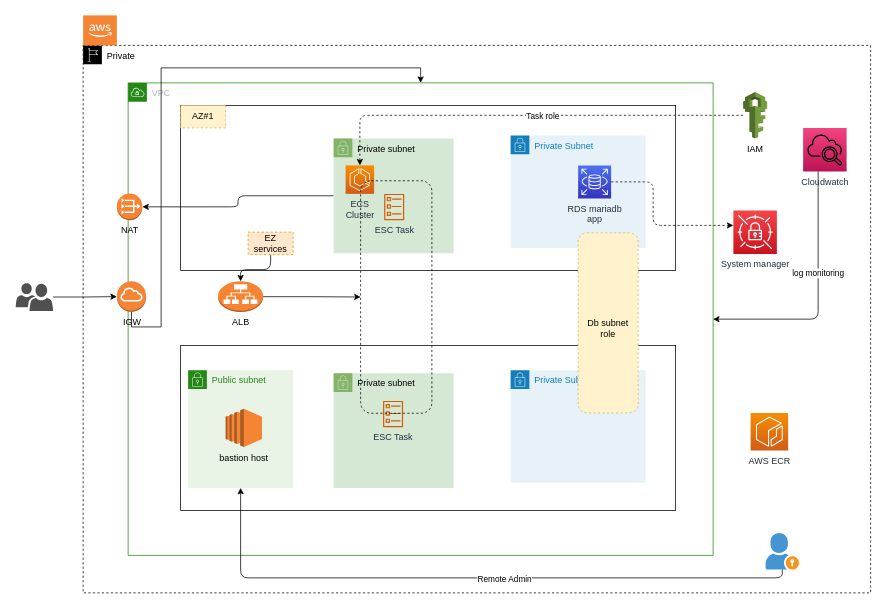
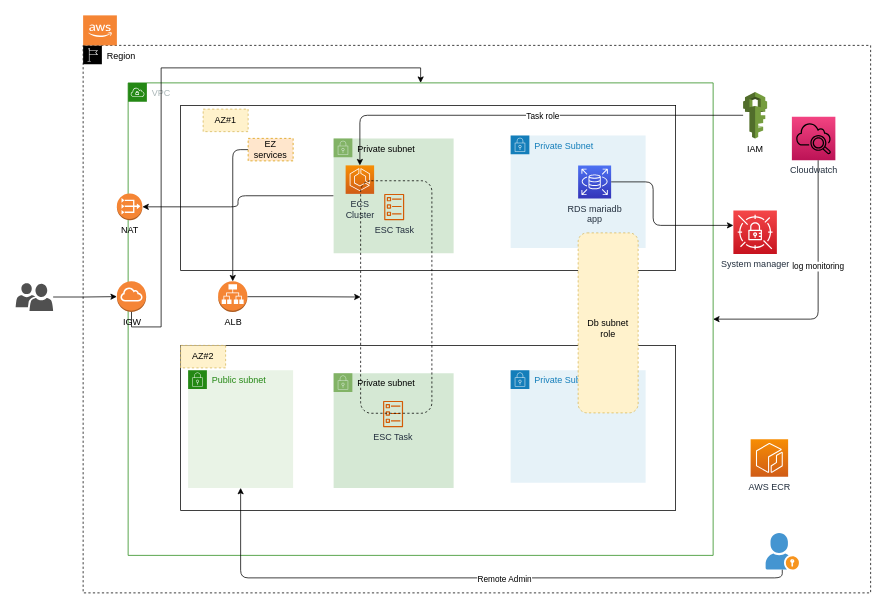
node "Private": label "Private" -> "Region"
edge "IAM" -> "ECS Cluster": style dashed -> solid
node "AZ#1": moved (203, 117) -> (225, 120)
node "Cloudwatch": moved (825, 150) -> (813, 138)
edge "RDS mariadb app" -> "System manager": style dashed -> solid
node "EZ services": moved (270, 243) -> (270, 150)
node "ALB": size 45x31 -> 29x31
node "AZ#2": added
node "bastion host": removed
node "AWS ECR": moved (769, 432) -> (769, 458)
